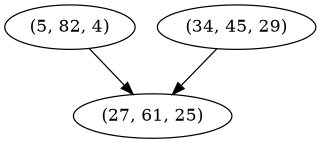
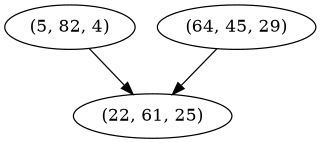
node "(34, 45, 29)": label "(34, 45, 29)" -> "(64, 45, 29)"
node "(27, 61, 25)": label "(27, 61, 25)" -> "(22, 61, 25)"
